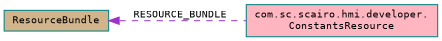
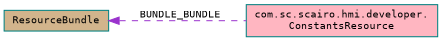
edge "com.sc.scairo.hmi.developer. ConstantsResource" -> "ResourceBundle": label " RESOURCE_BUNDLE" -> " BUNDLE_BUNDLE"
